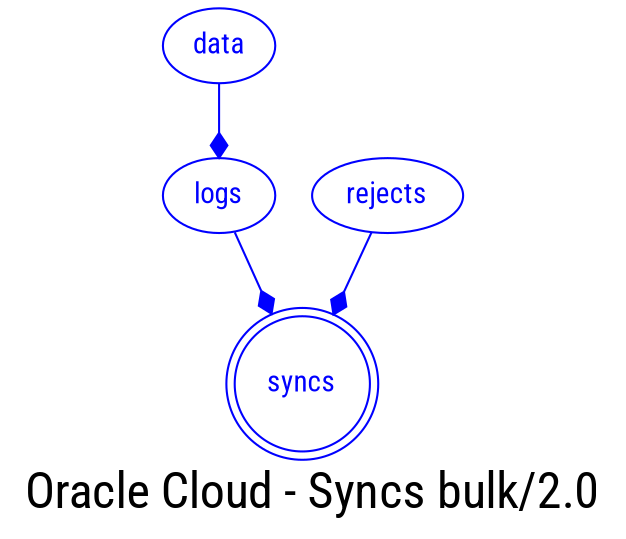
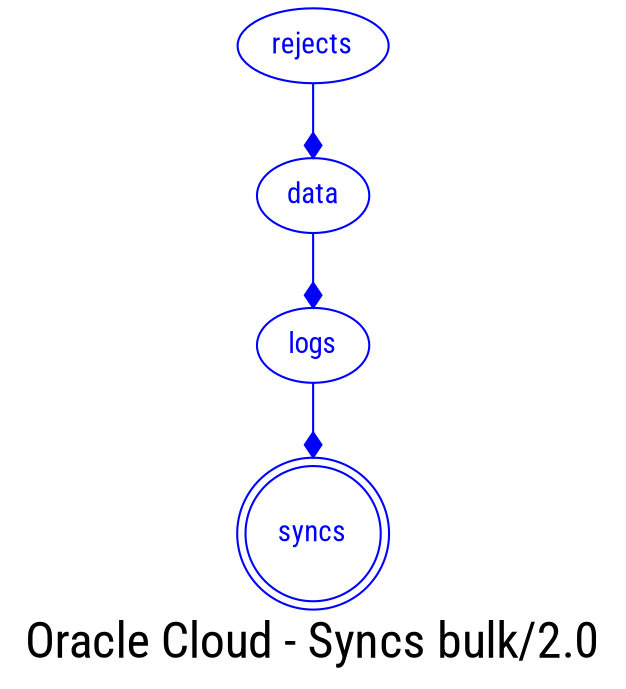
edge "rejects" -> "syncs": now "rejects" -> "data"
